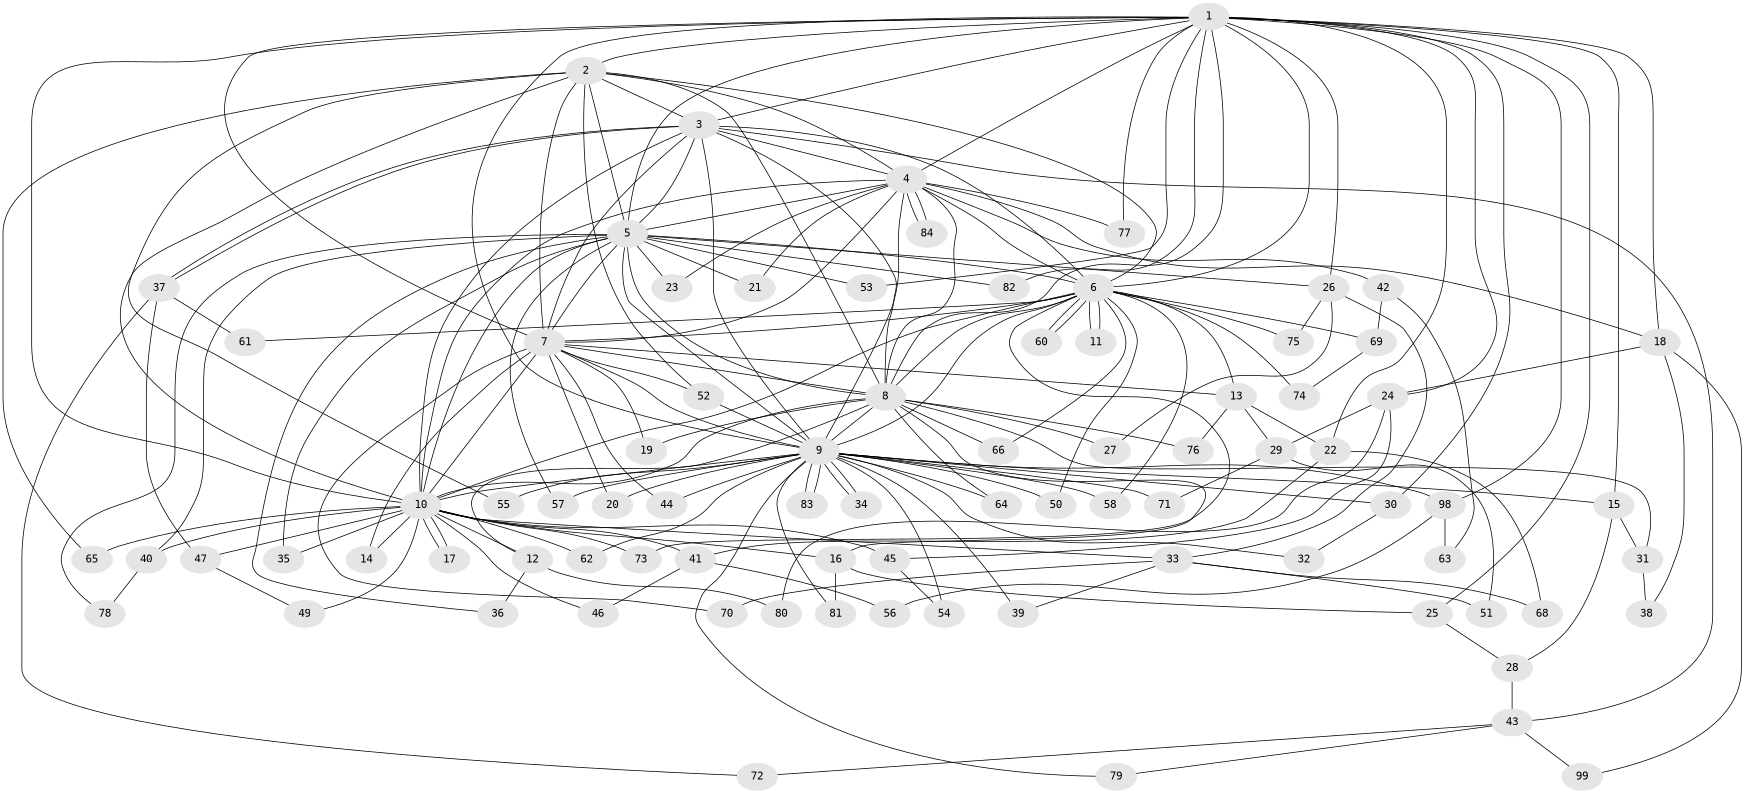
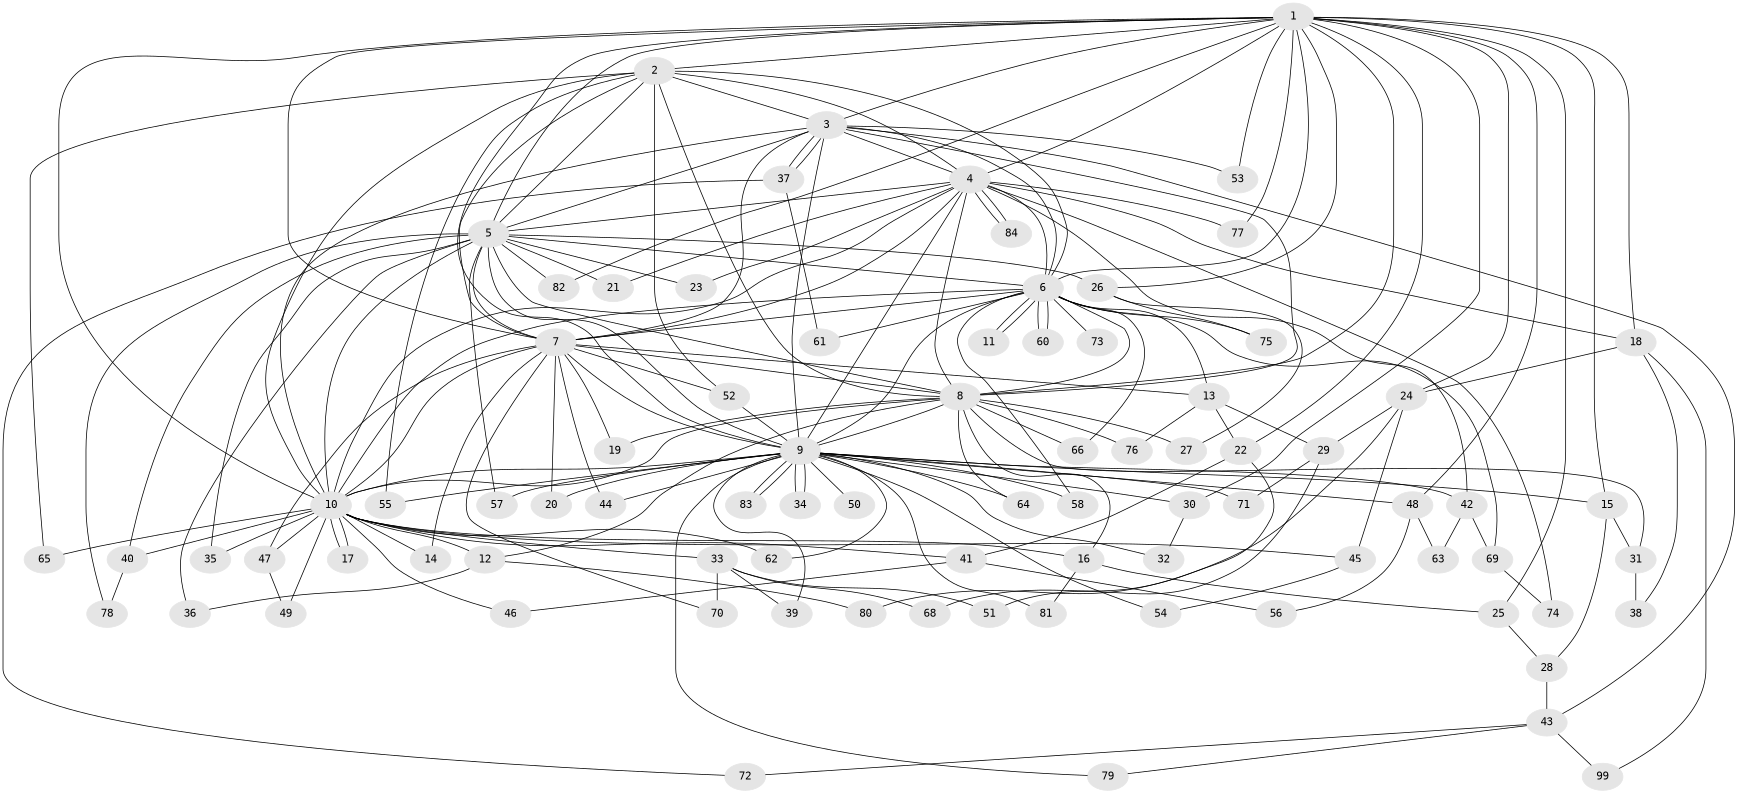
edge "5" -- "53": now "3" -- "53"
edge "6" -- "74": now "4" -- "74"
edge "6" -- "50": removed
edge "37" -- "47": now "7" -- "47"
edge "9" -- "42": added
edge "26" -- "33": removed
node "98": label "98" -> "48"
edge "10" -- "73": removed
